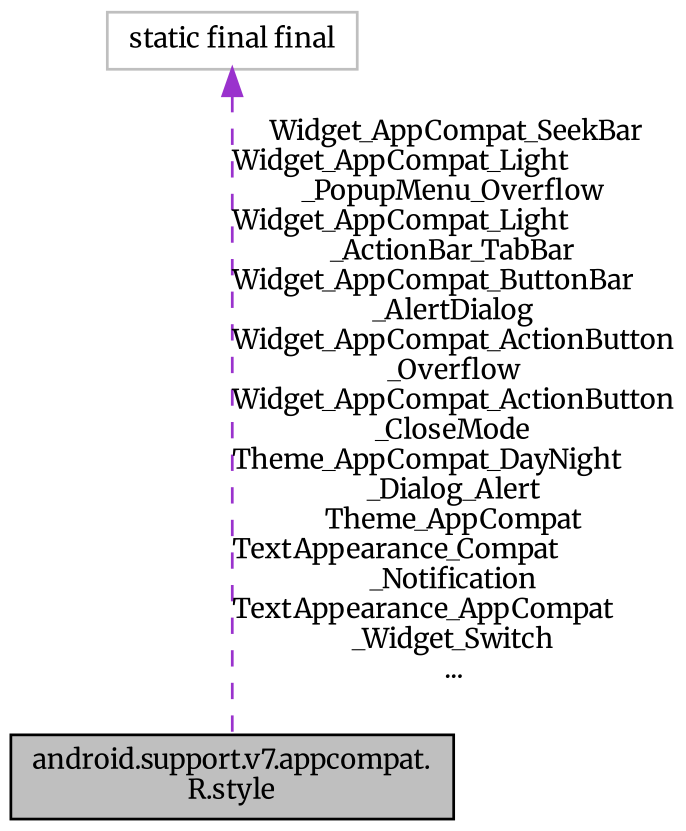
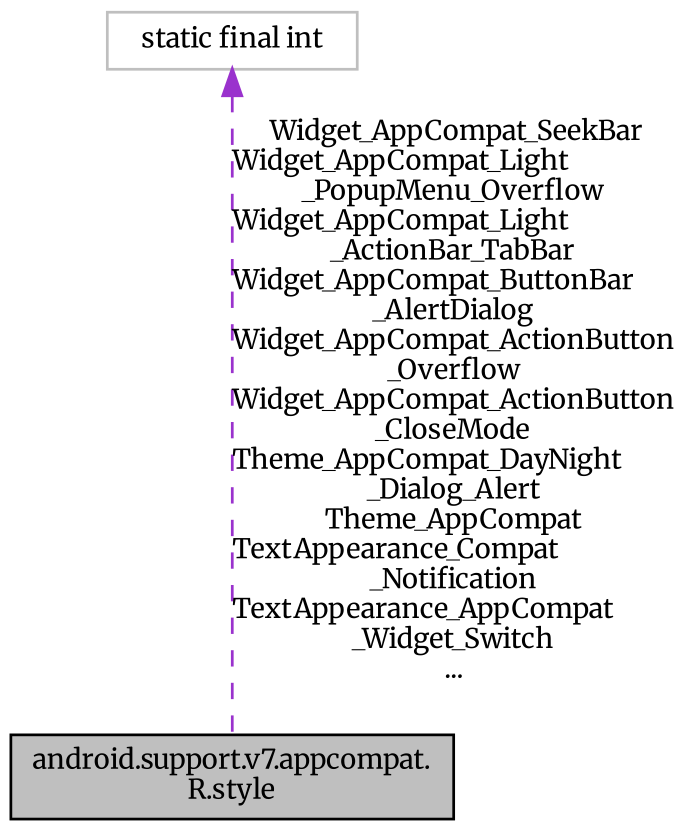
node "static final final": label "static final final" -> "static final int"
